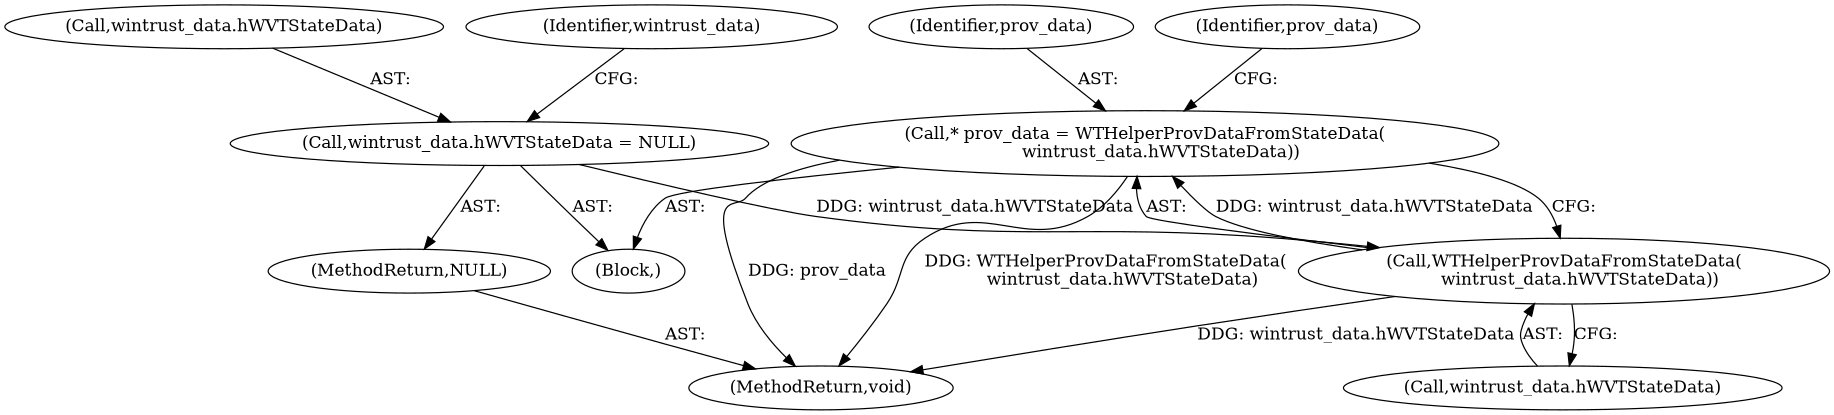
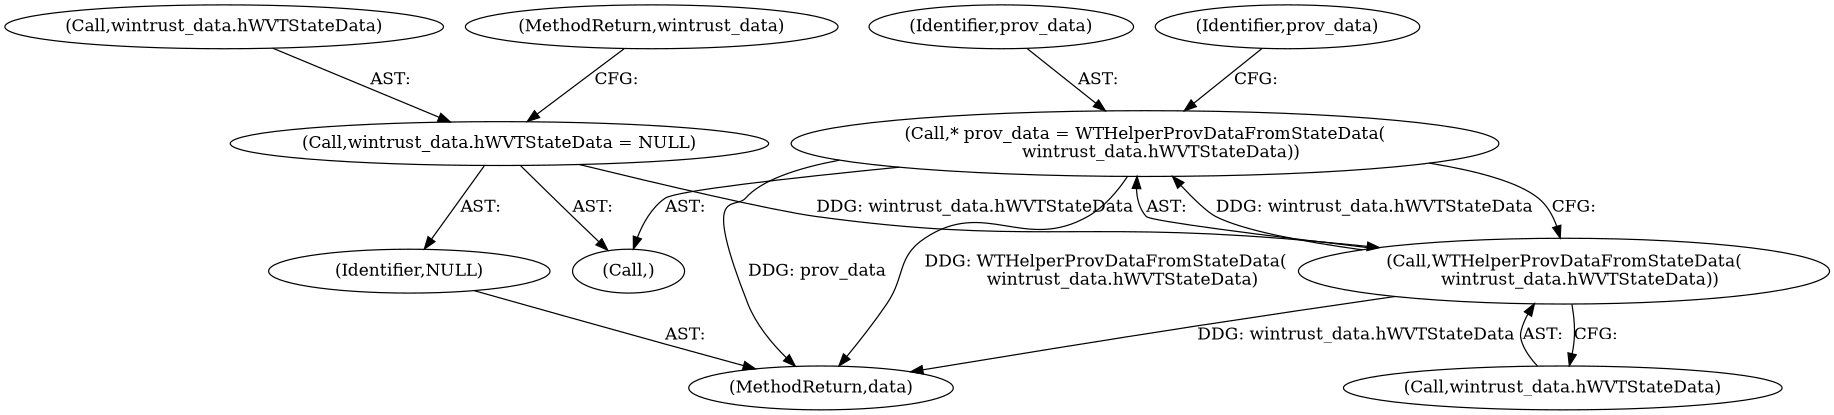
node "(Identifier,wintrust_data)": label "(Identifier,wintrust_data)" -> "(MethodReturn,wintrust_data)"
node "(MethodReturn,NULL)": label "(MethodReturn,NULL)" -> "(Identifier,NULL)"
node "(Block,)": label "(Block,)" -> "(Call,)"
node "(MethodReturn,void)": label "(MethodReturn,void)" -> "(MethodReturn,data)"
